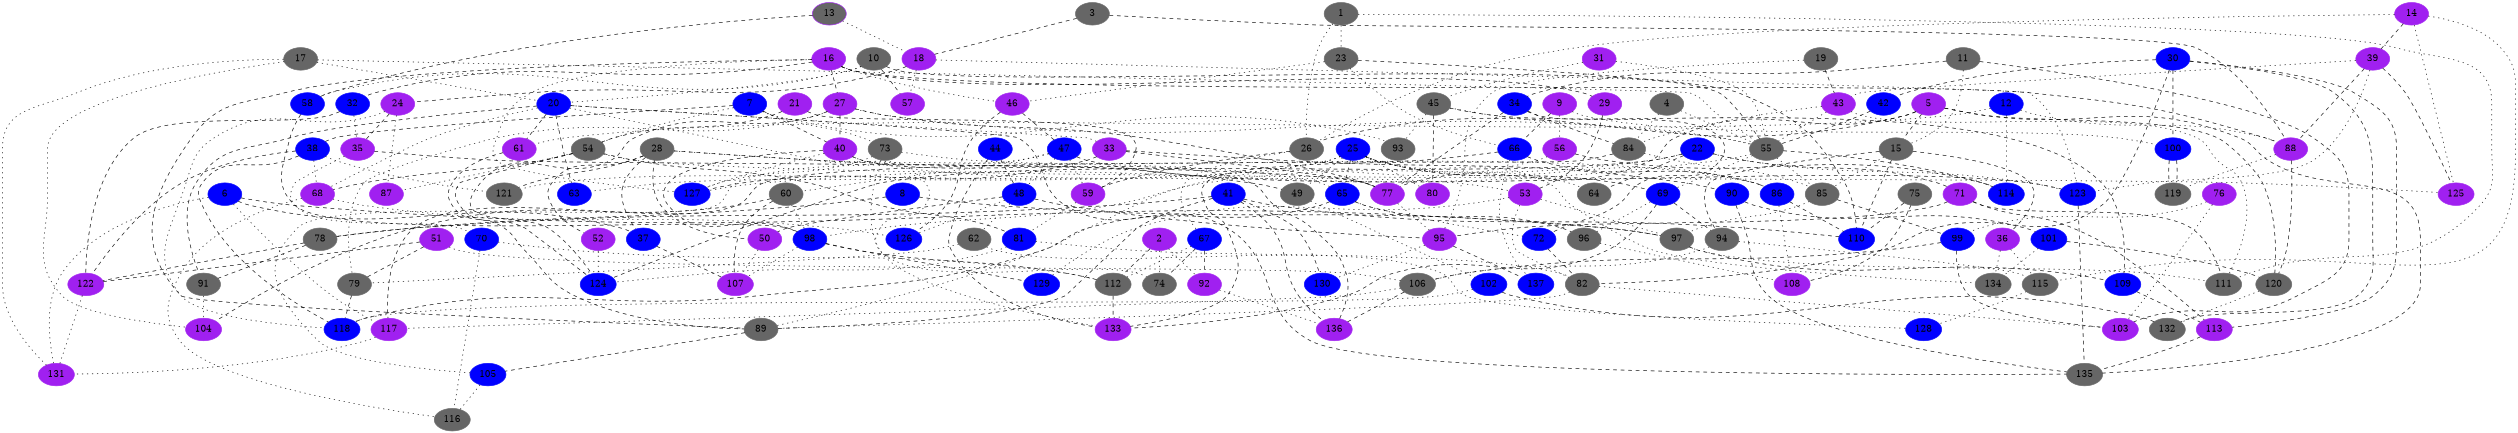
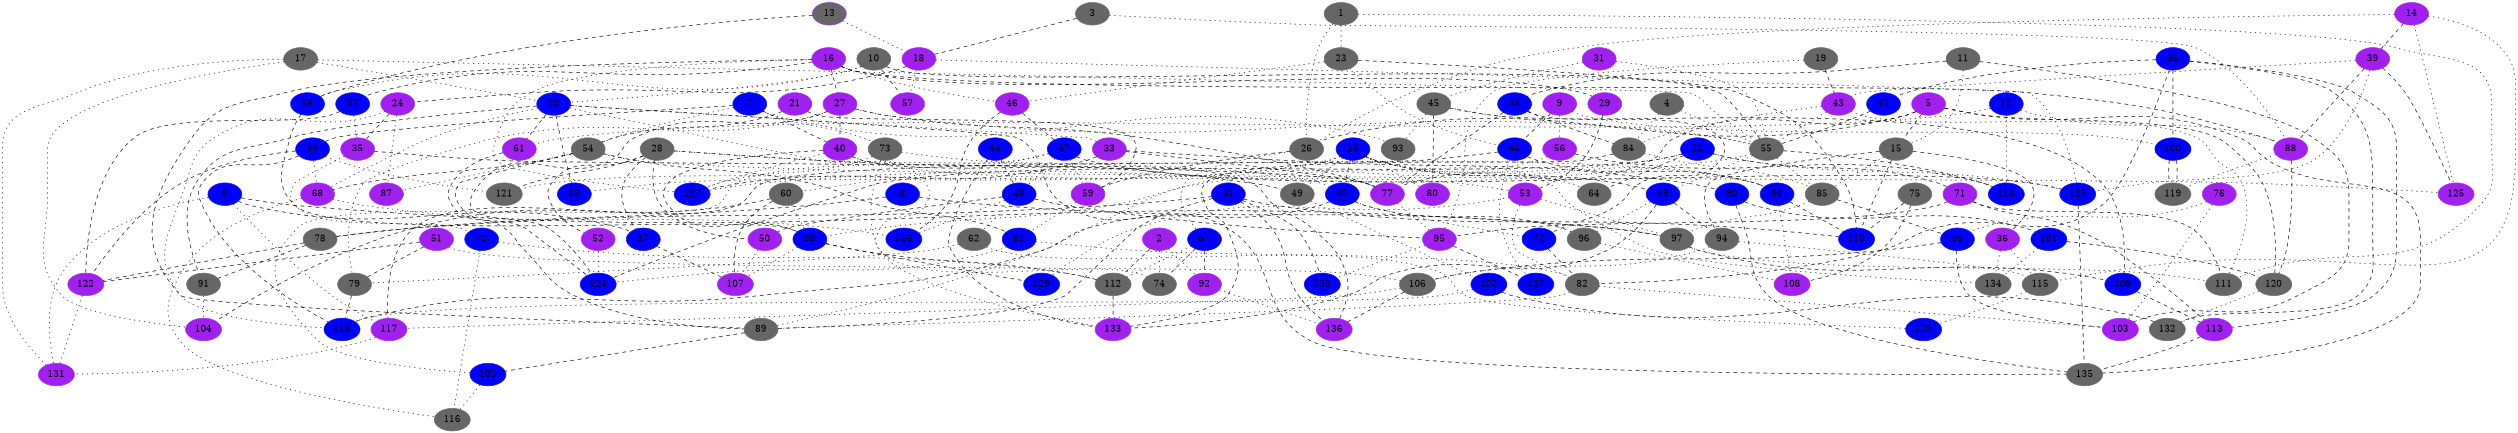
edge "3" -- "88": style dashed -> dotted
